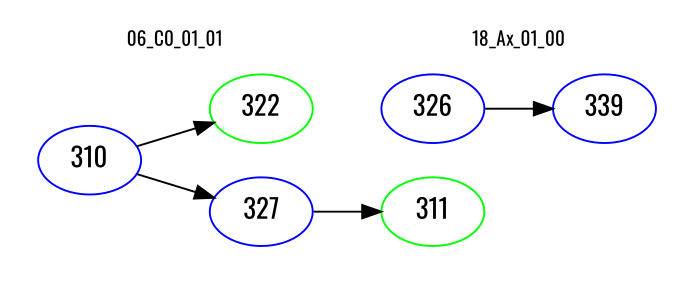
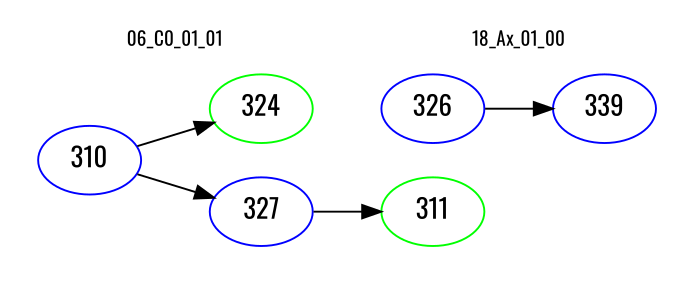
node "322": label "322" -> "324"
